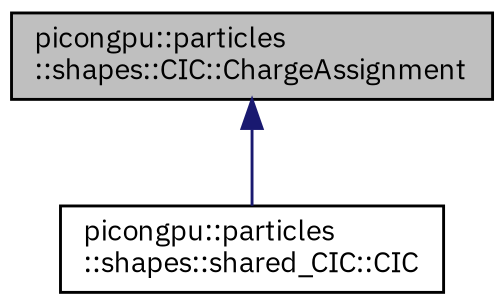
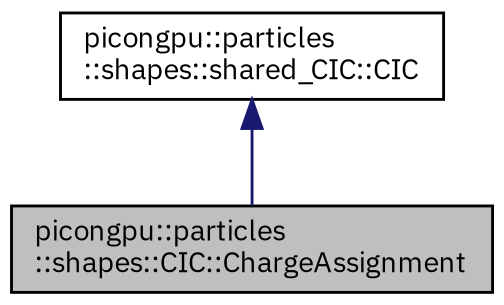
edge "picongpu::particles ::shapes::shared_CIC::CIC" -> "picongpu::particles ::shapes::CIC::ChargeAssignment": reversed
